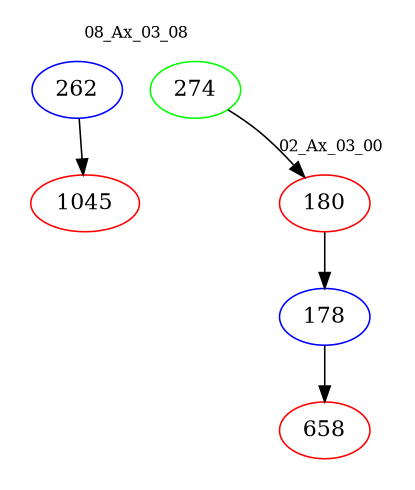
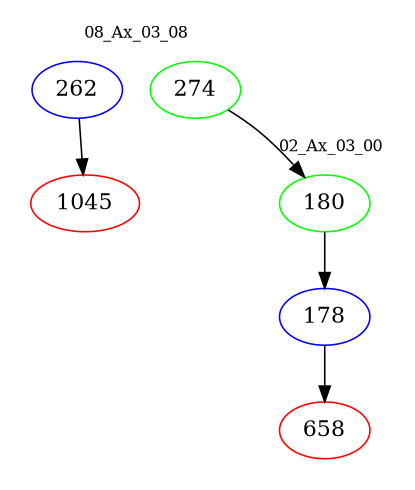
node "180": color red -> green
